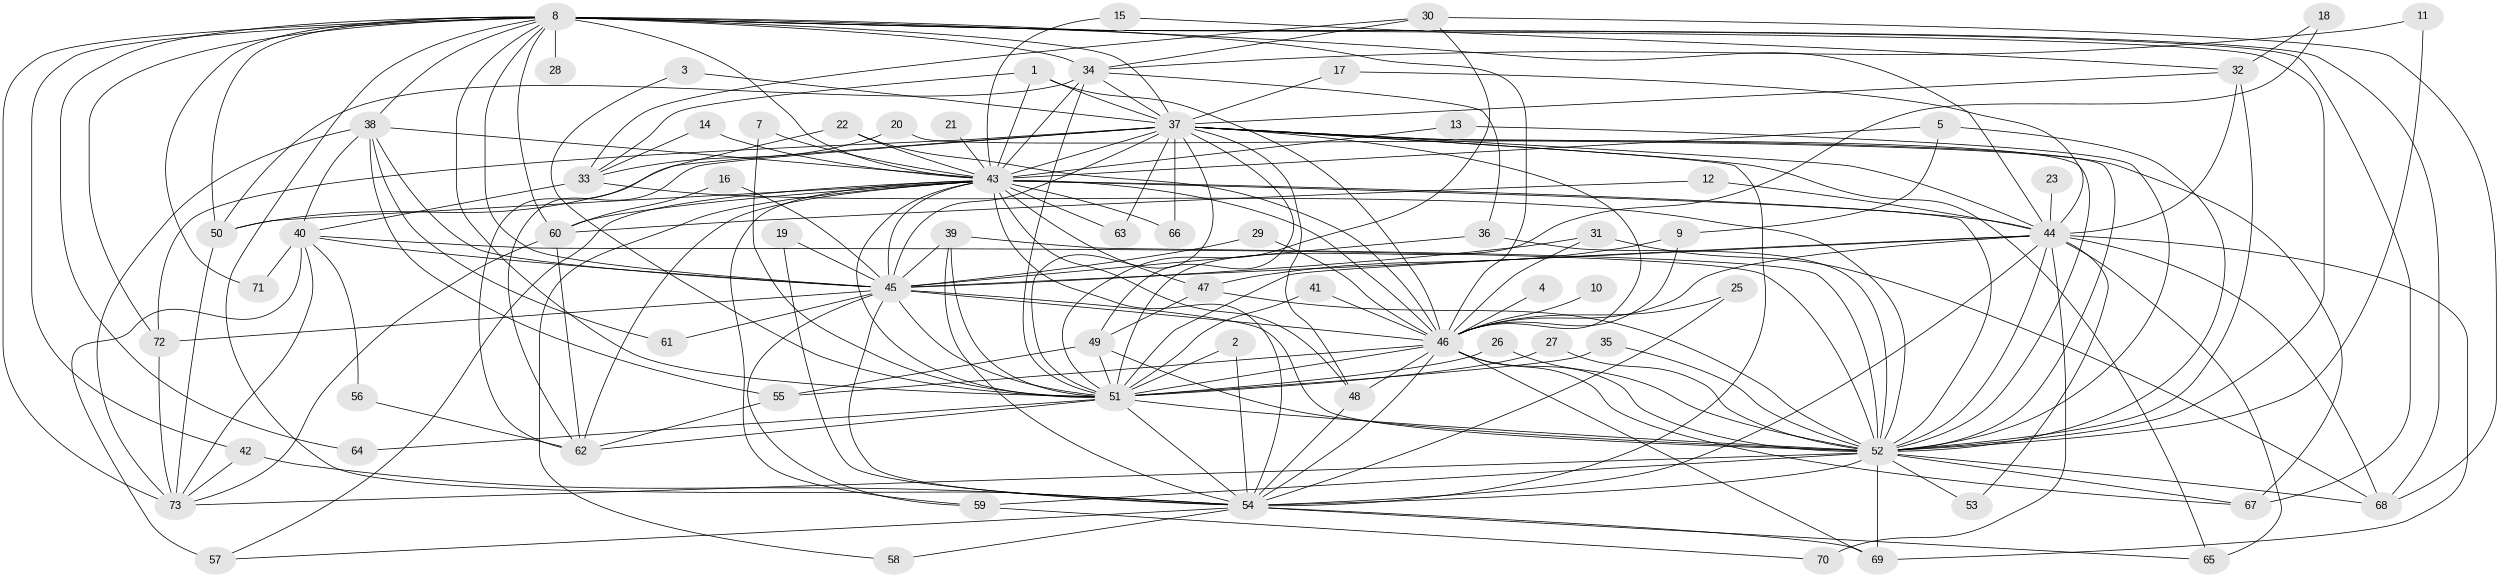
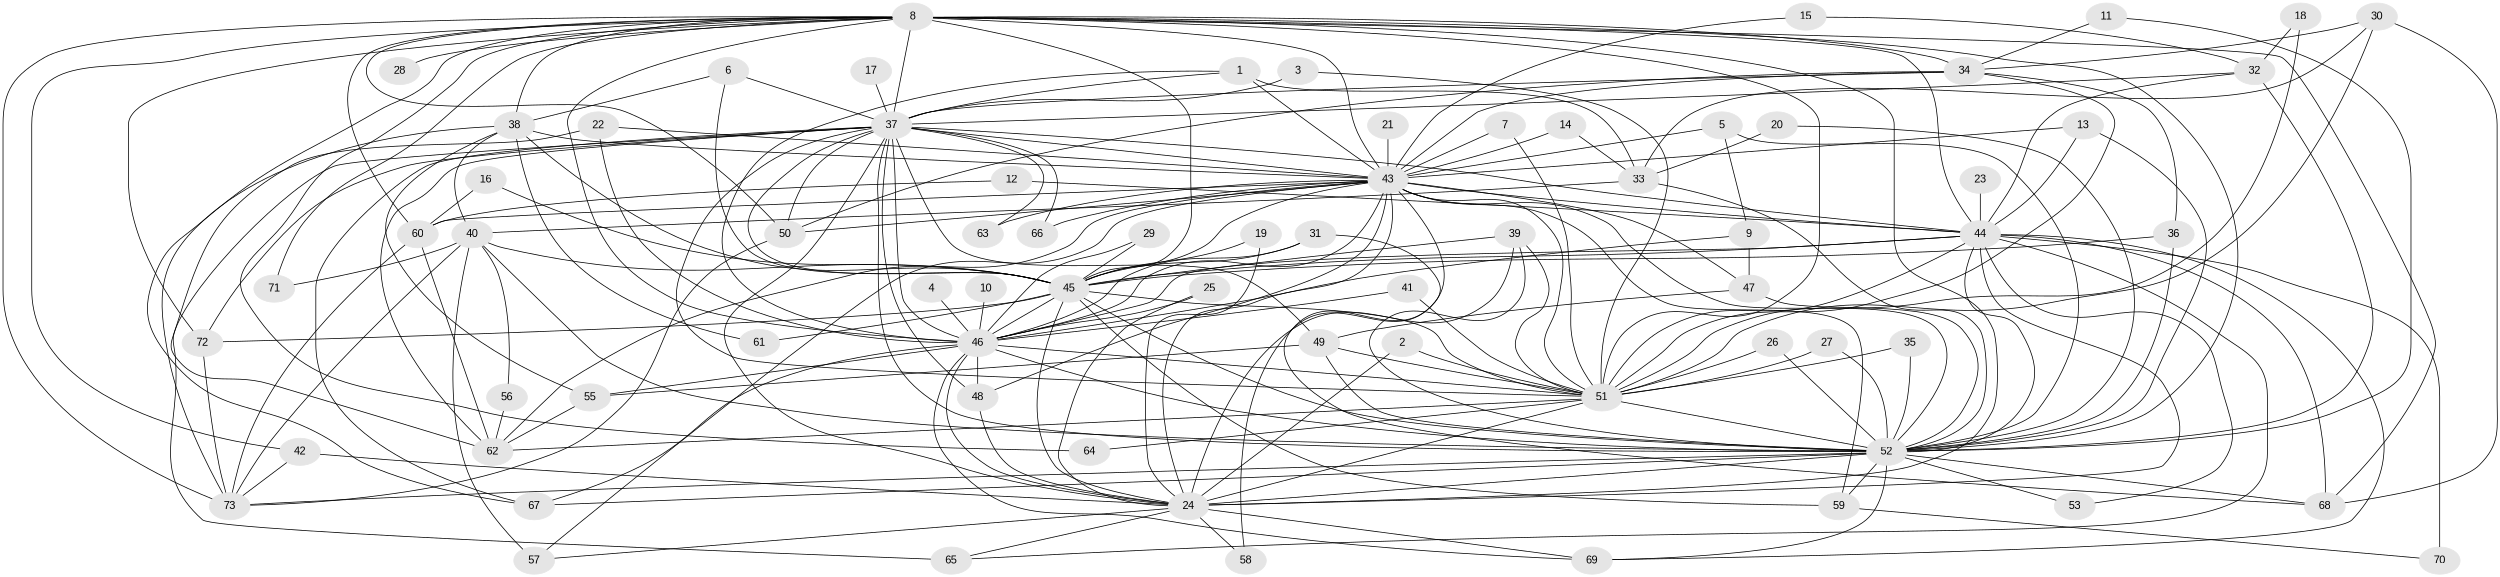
node "6": added
edge "17" -- "44": now "13" -- "44"
node "54": label "54" -> "24"
